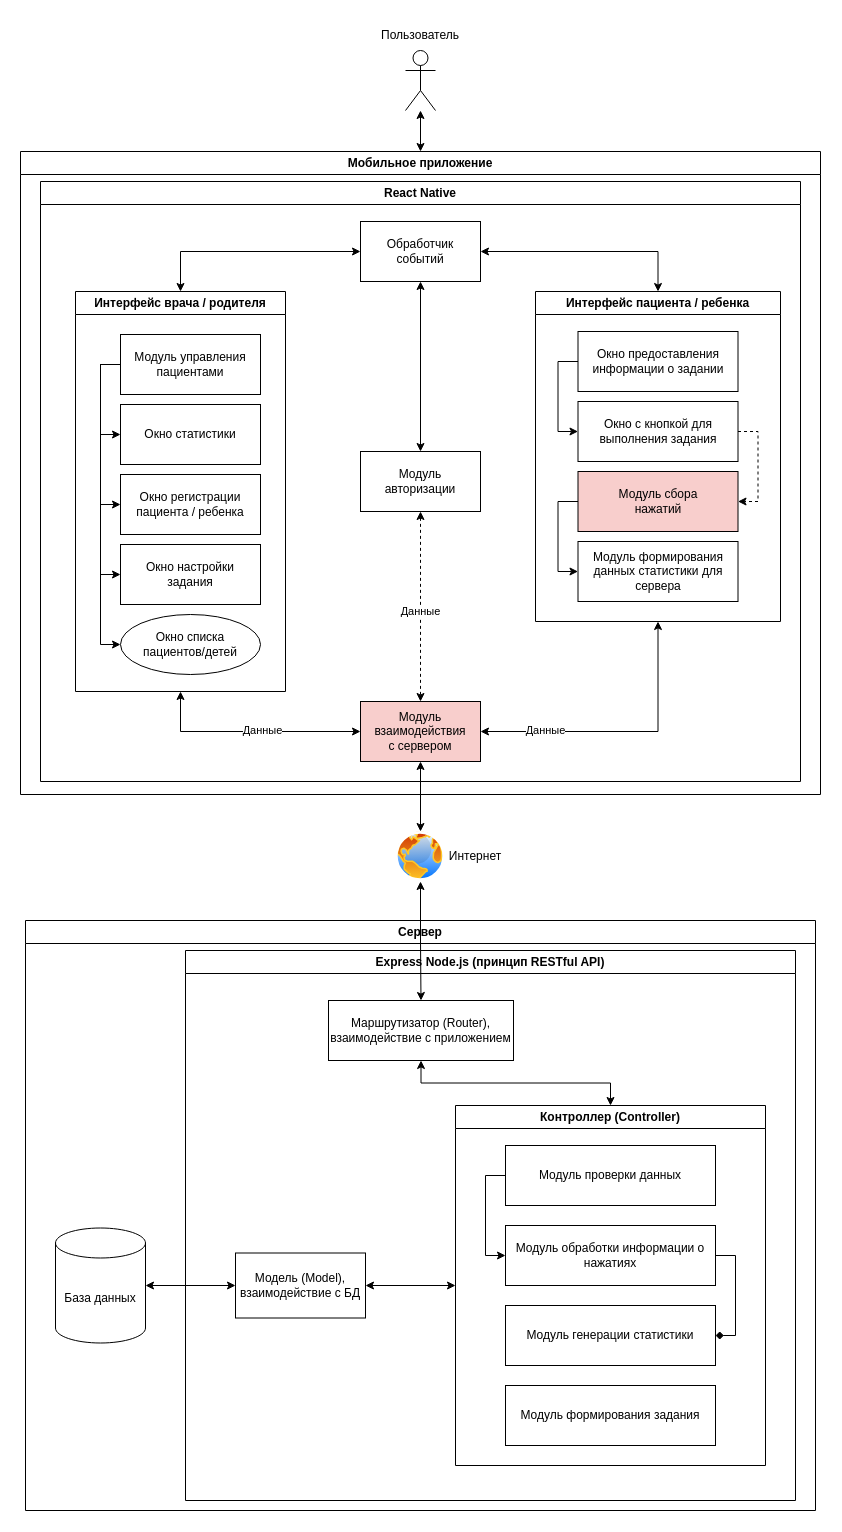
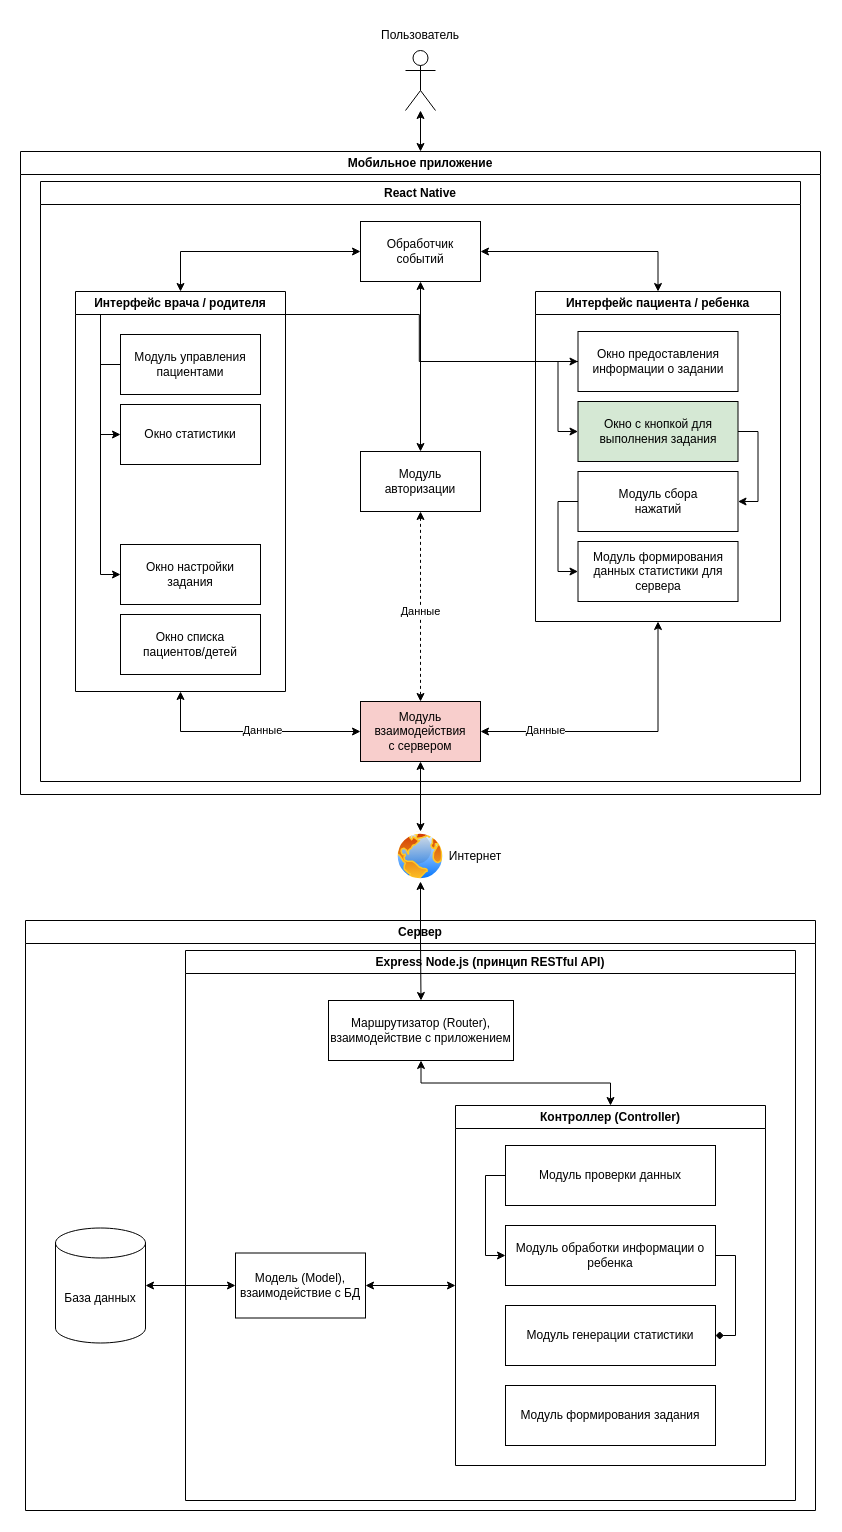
node "Окно с кнопкой для выполнения задания": fillcolor #ffffff -> #d5e8d4
edge "Окно с кнопкой для выполнения задания" -> "Модуль сбора нажатий": style dashed -> solid
node "Модуль сбора нажатий": fillcolor #f8cecc -> #ffffff
edge "Модуль управления пациентами" -> "Окно регистрации пациента / ребенка": removed
node "Окно регистрации пациента / ребенка": removed
edge "Модуль управления пациентами" -> "Окно списка пациентов/детей": now "Модуль управления пациентами" -> "Окно предоставления информации о задании"
node "Окно списка пациентов/детей": shape ellipse -> rectangle
node "Модуль обработки информации о нажатиях": label "Модуль обработки информации о нажатиях" -> "Модуль обработки информации о ребенка"
